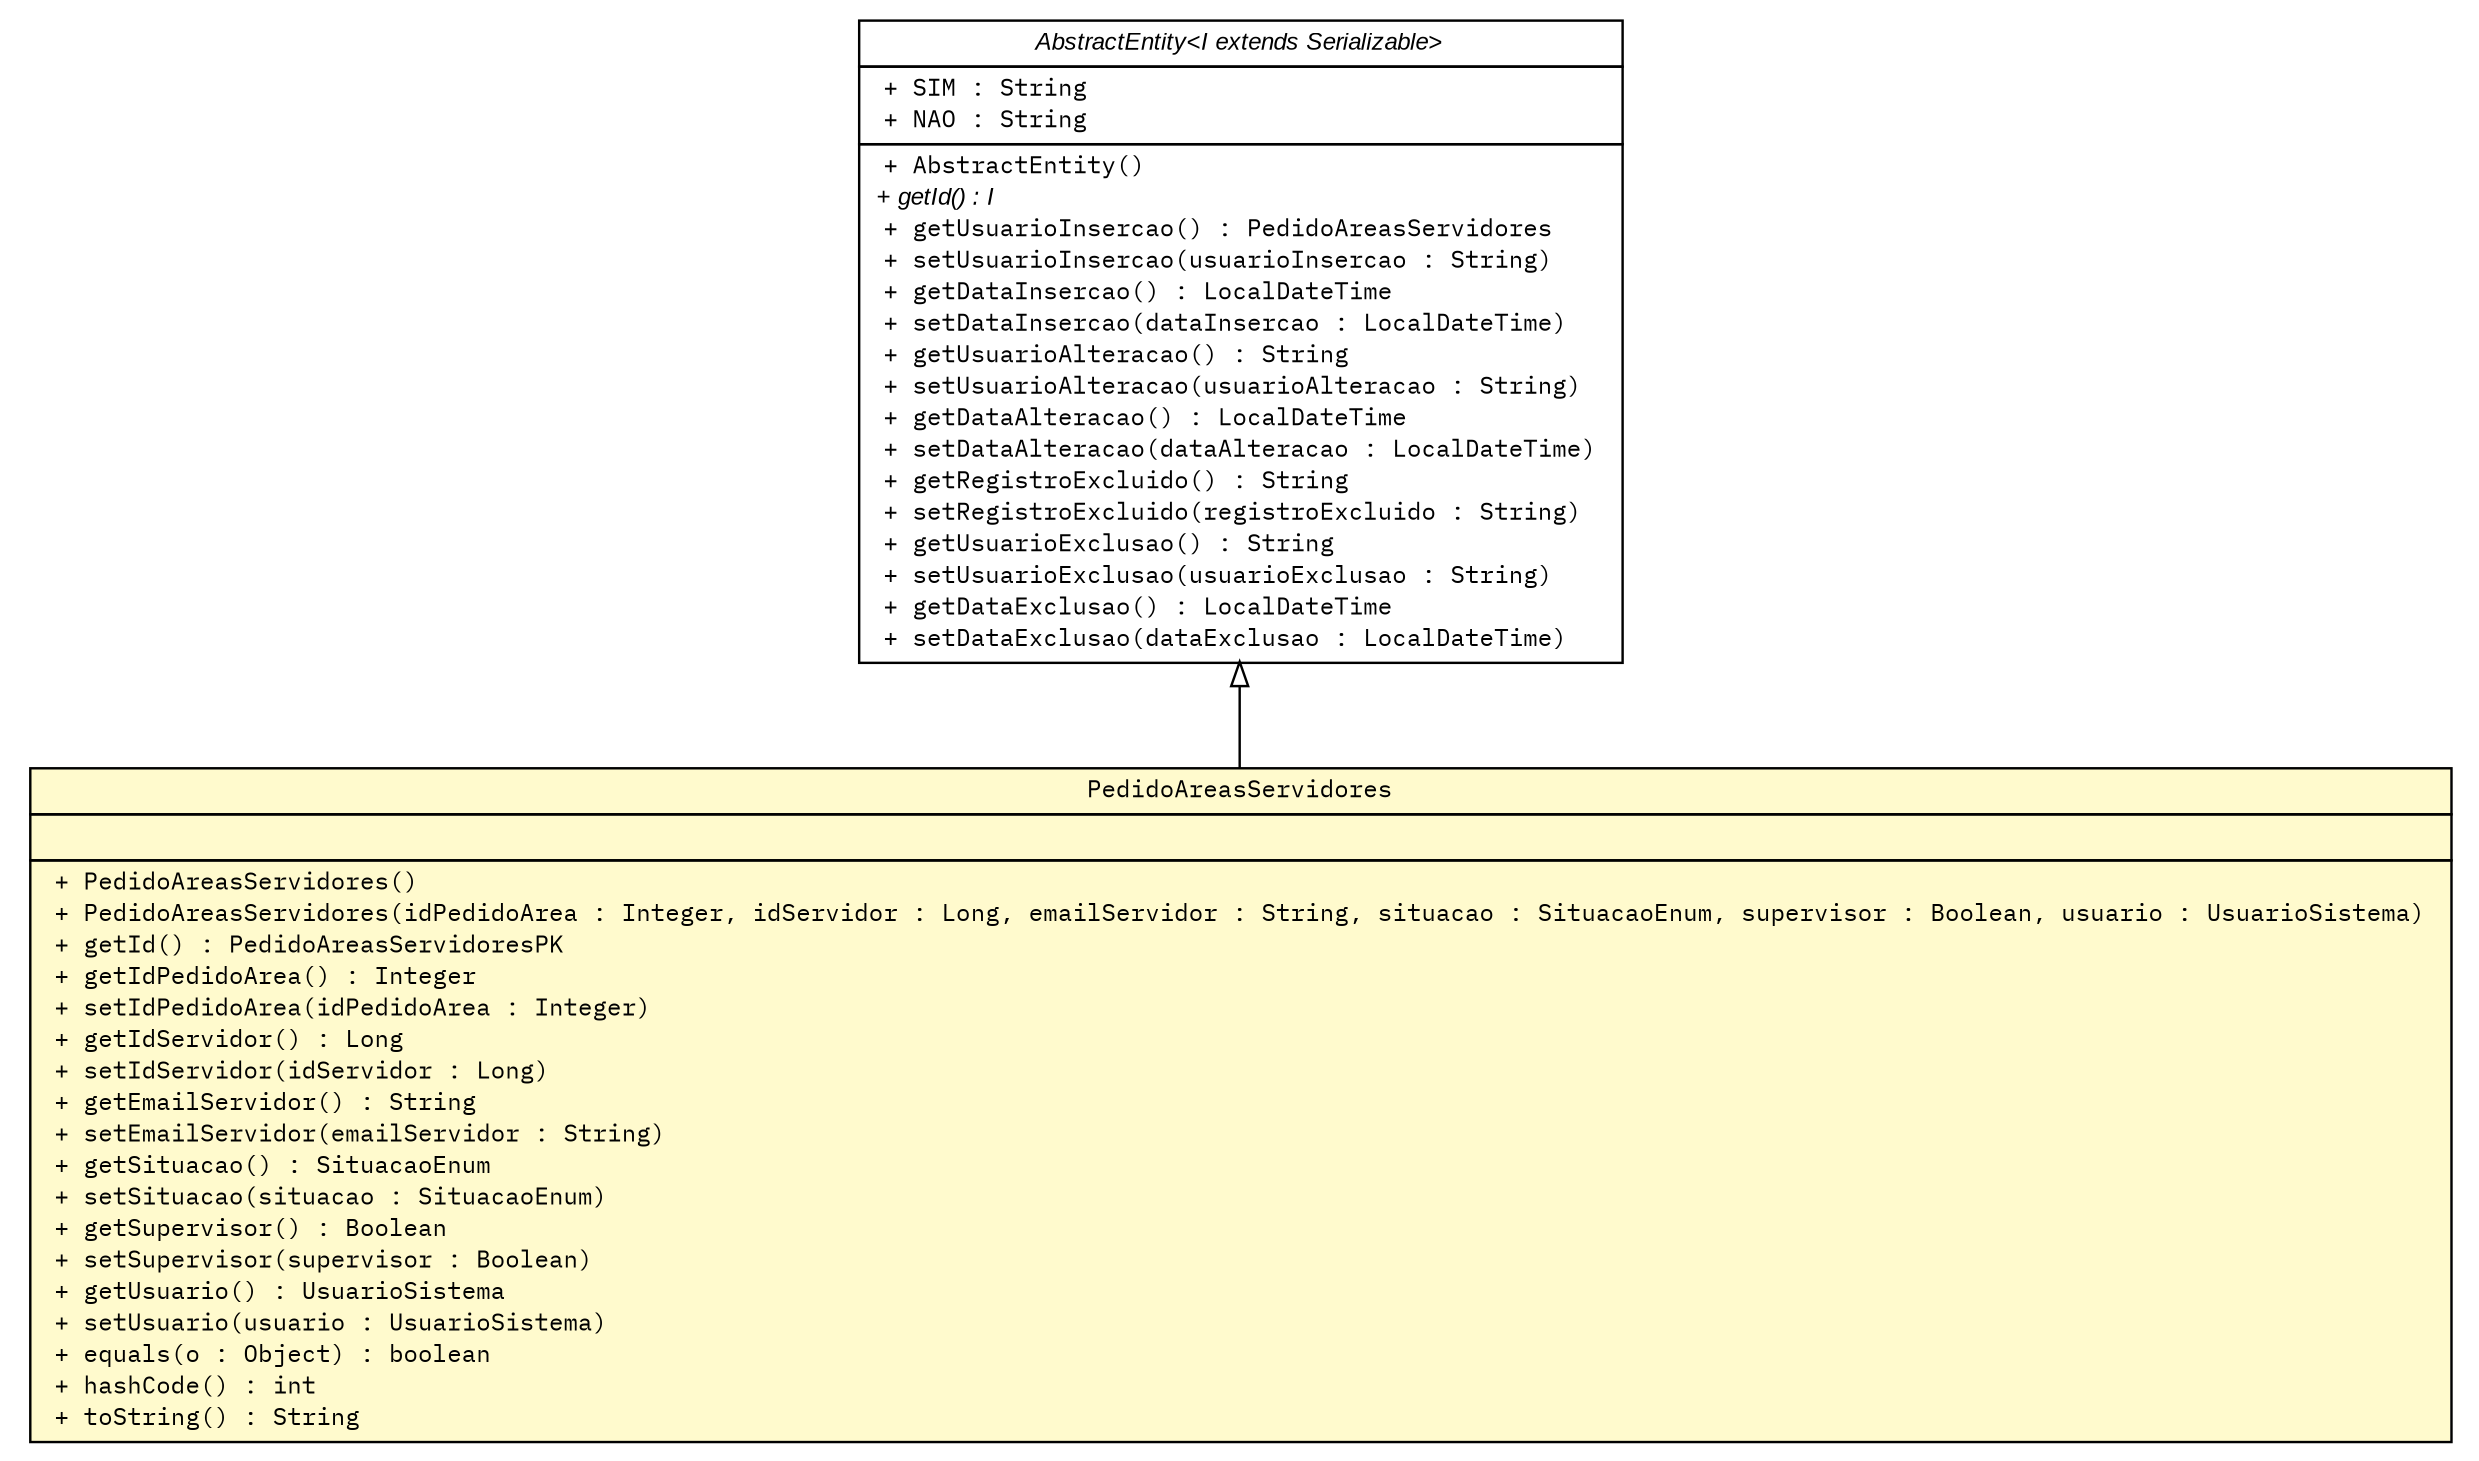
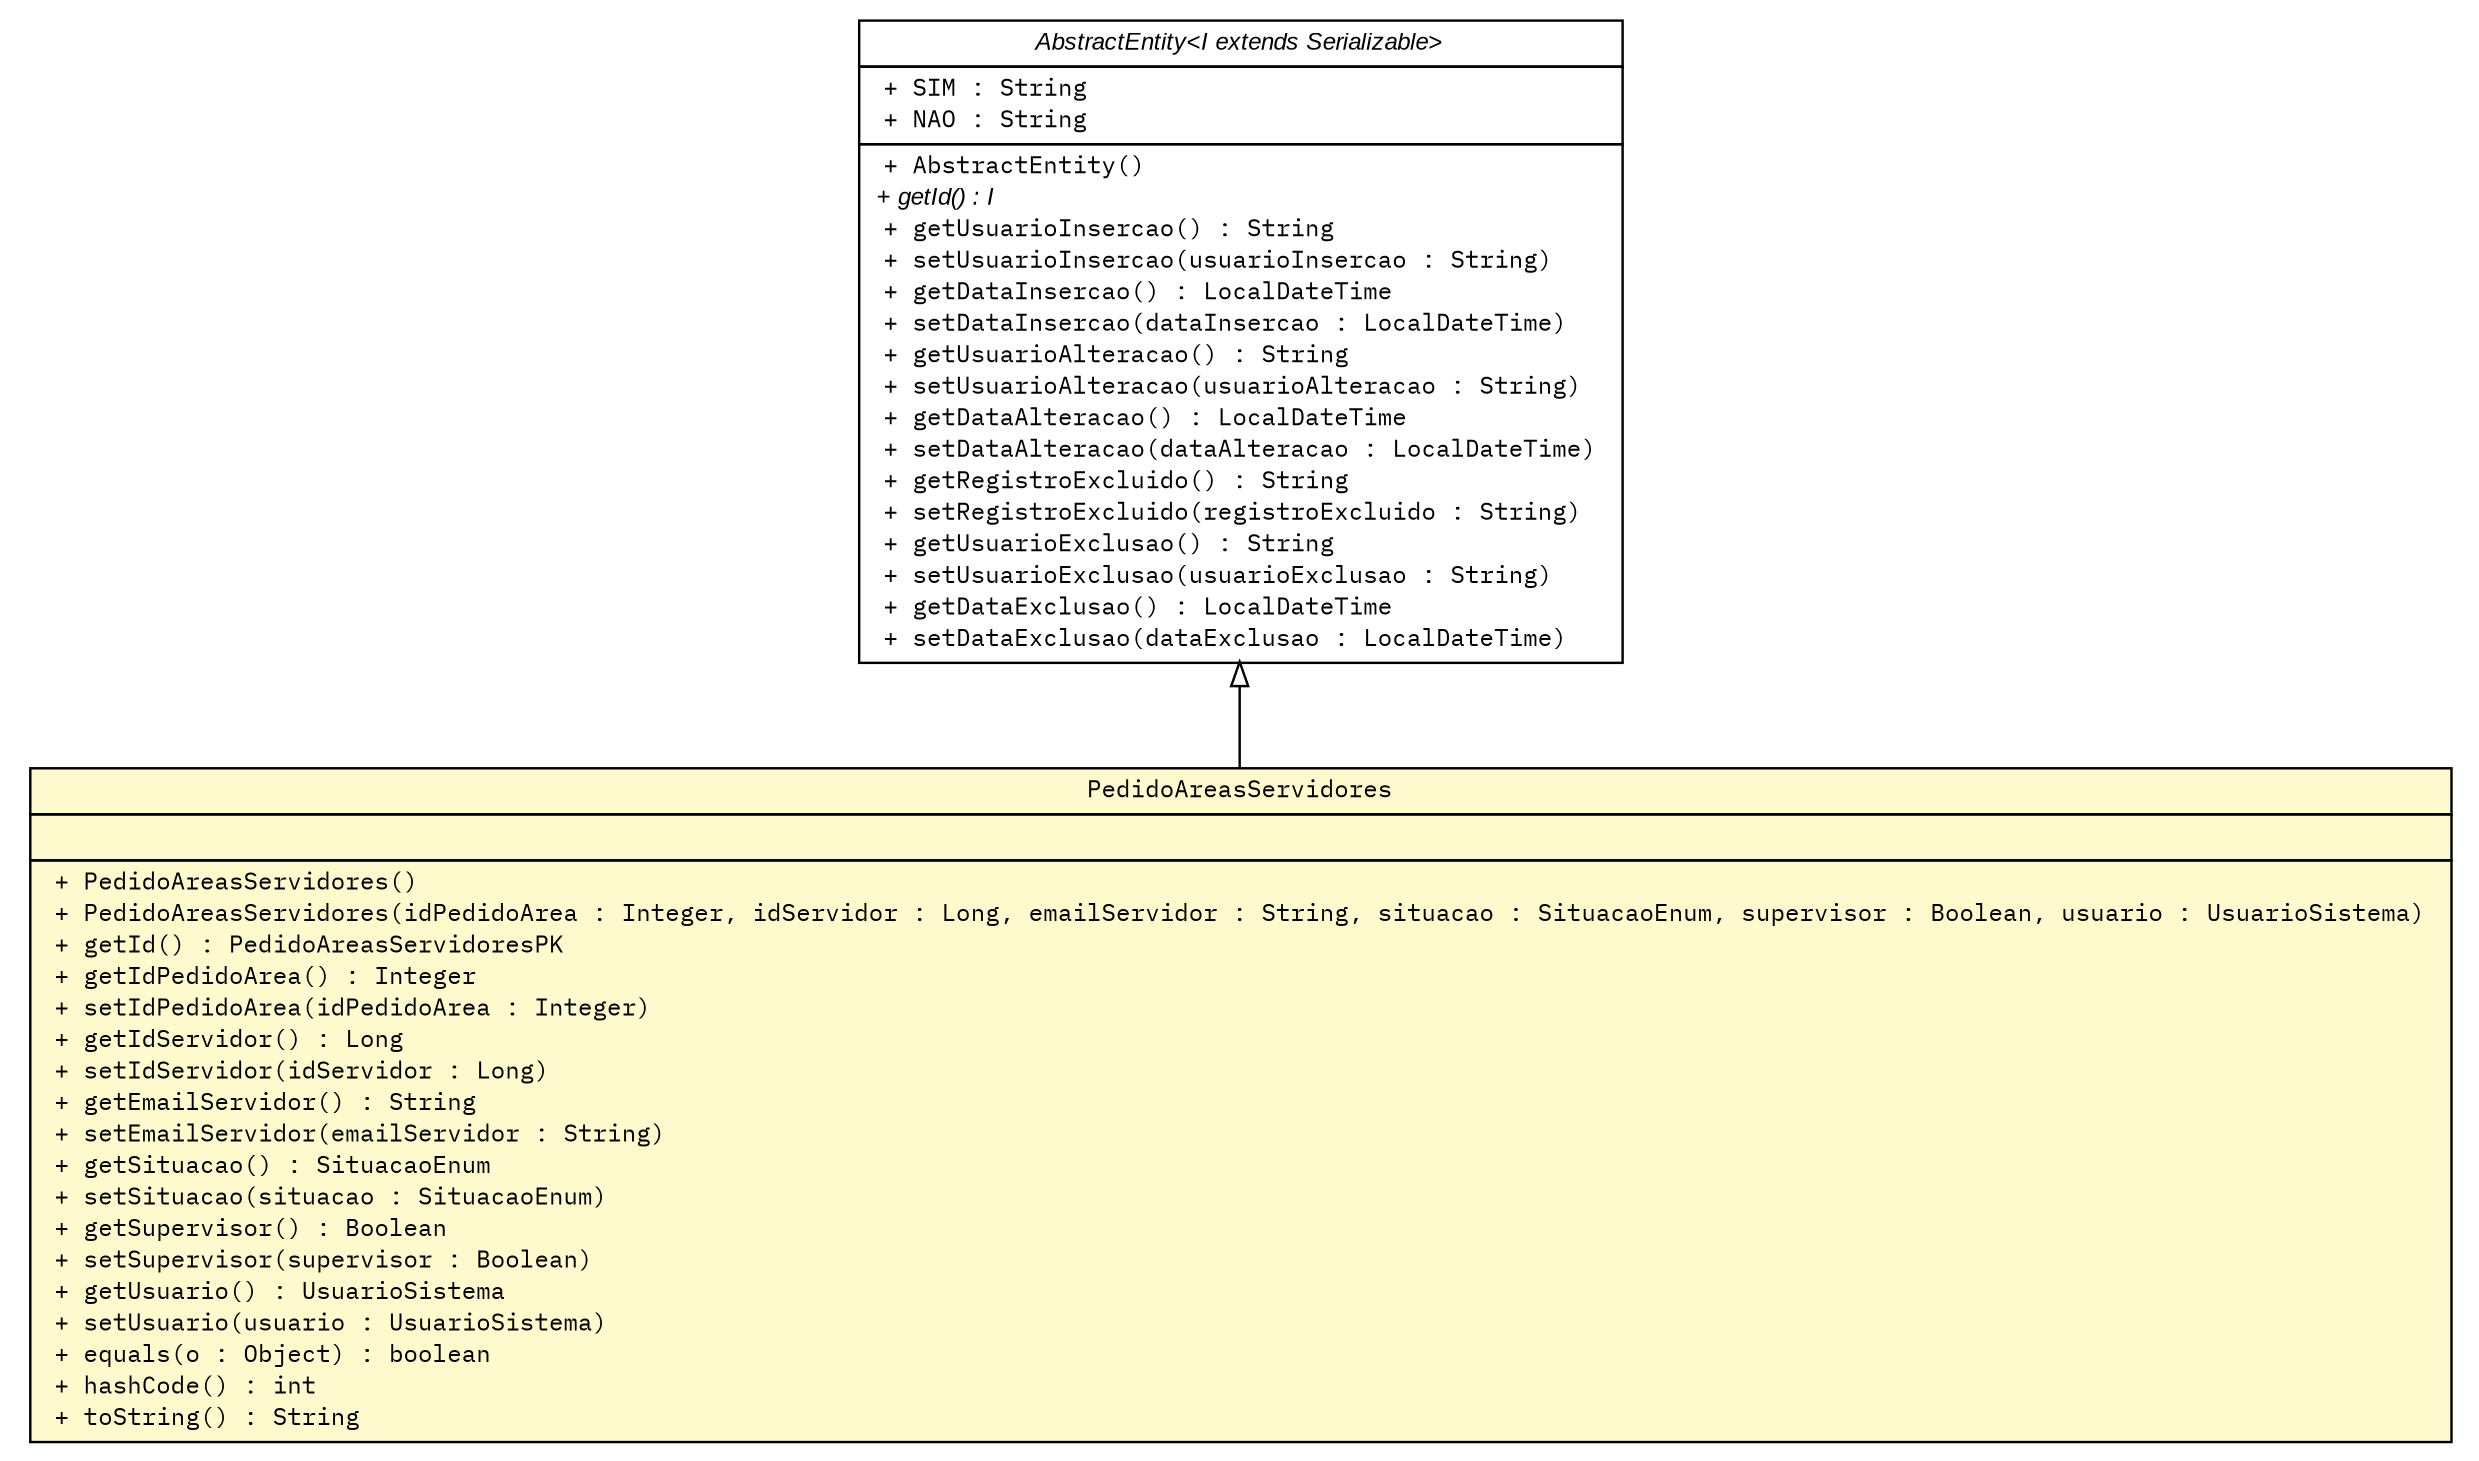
node "AbstractEntity<I extends Serializable>": text "+ getUsuarioInsercao() : PedidoAreasServidores" -> "+ getUsuarioInsercao() : String"
